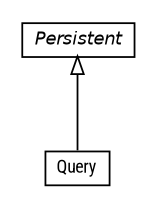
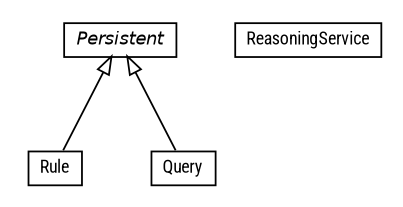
node "ReasoningService": added
node "Rule": added
